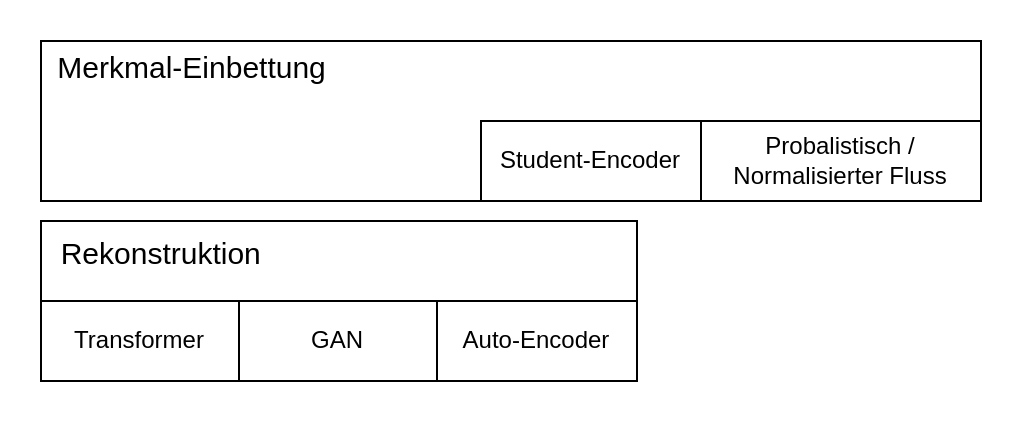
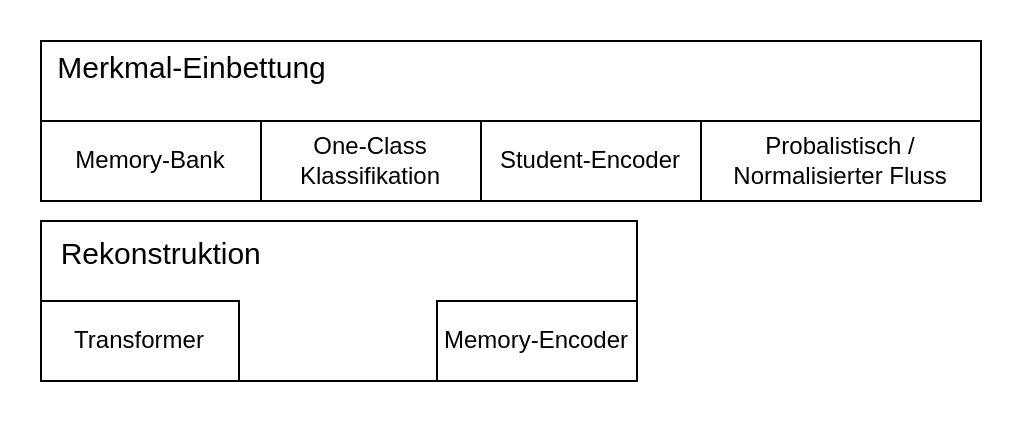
node "Memory-Bank": added
node "One-Class Klassifikation": added
node "GAN": removed
node "Auto-Encoder": label "Auto-Encoder" -> "Memory-Encoder"
